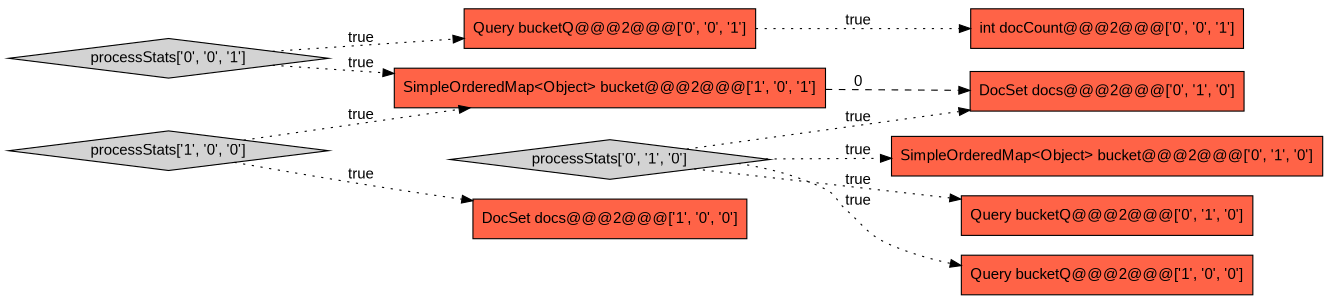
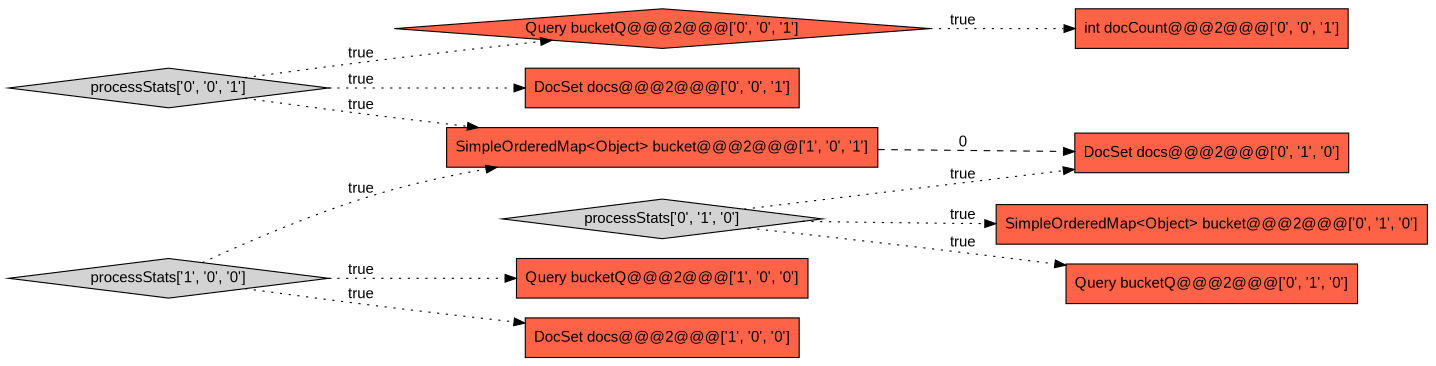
node "Query bucketQ@@@2@@@['0', '0', '1']": shape box -> diamond
node "DocSet docs@@@2@@@['0', '0', '1']": added
edge "processStats['0', '1', '0']" -> "Query bucketQ@@@2@@@['1', '0', '0']": now "processStats['1', '0', '0']" -> "Query bucketQ@@@2@@@['1', '0', '0']"
